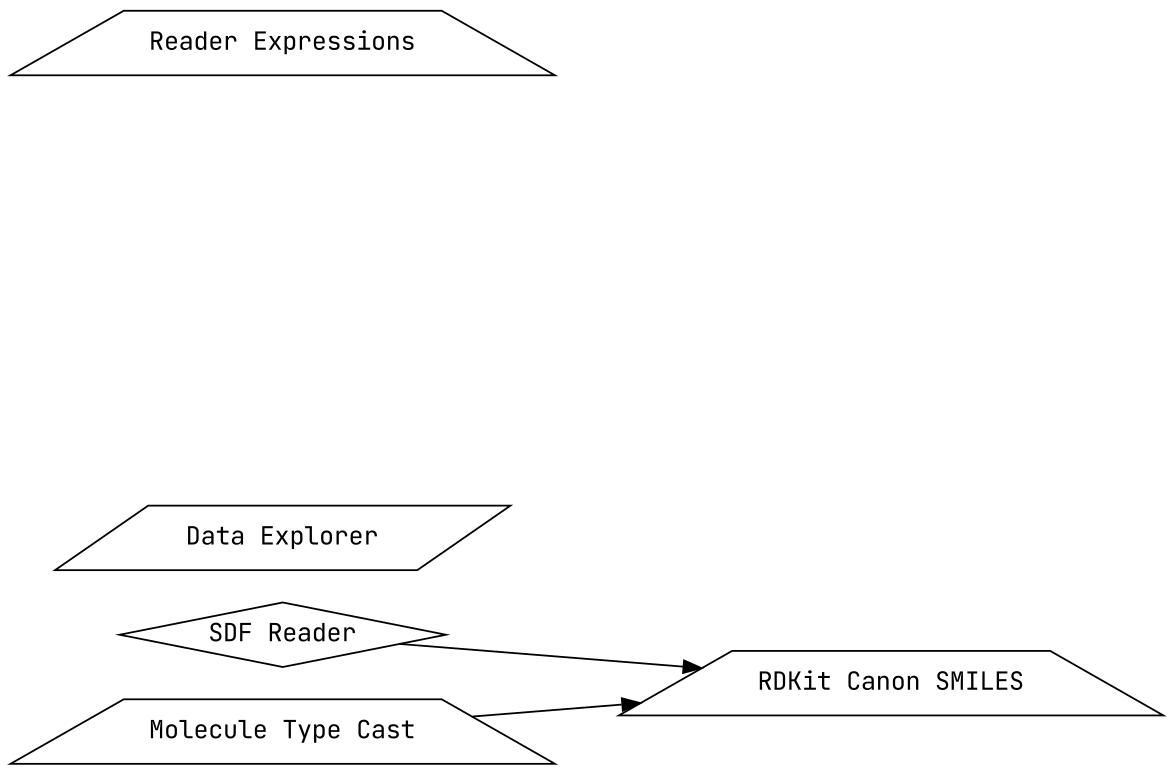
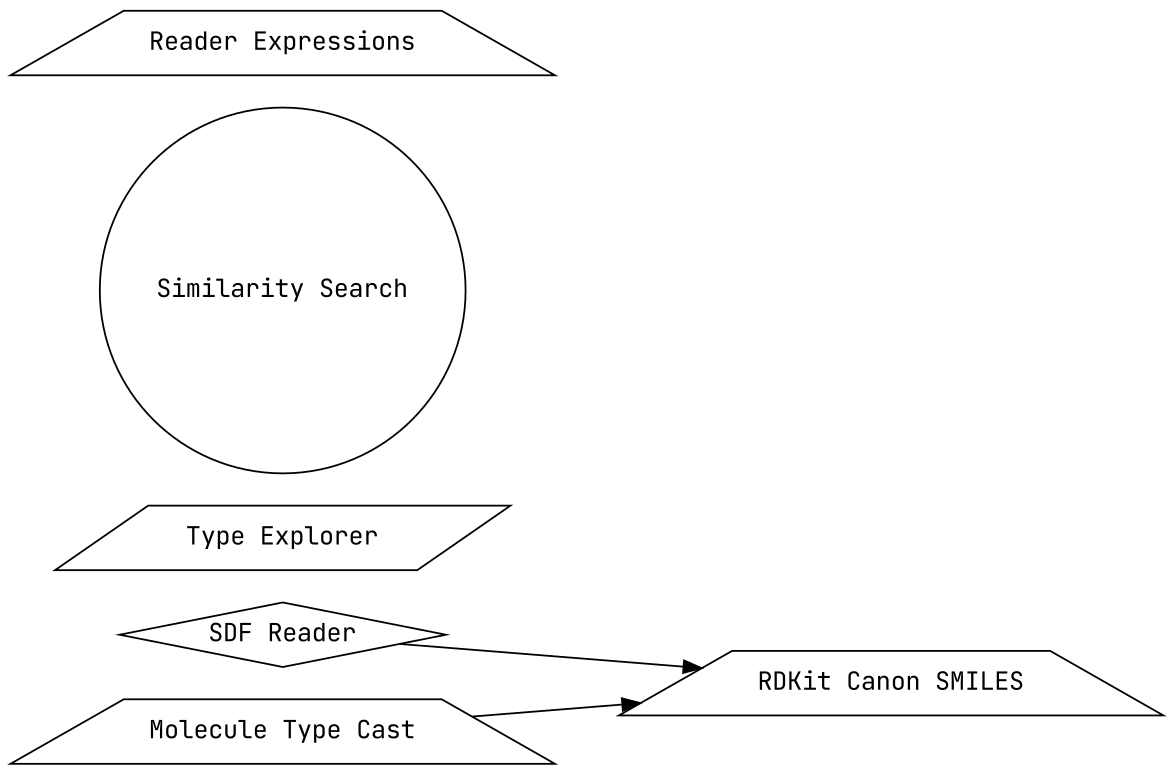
node "Similarity Search": added
node "Data Explorer": label "Data Explorer" -> "Type Explorer"
